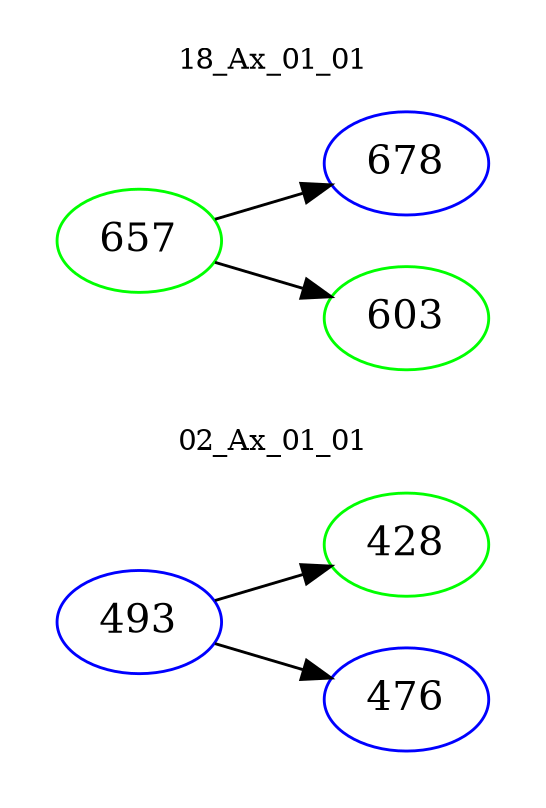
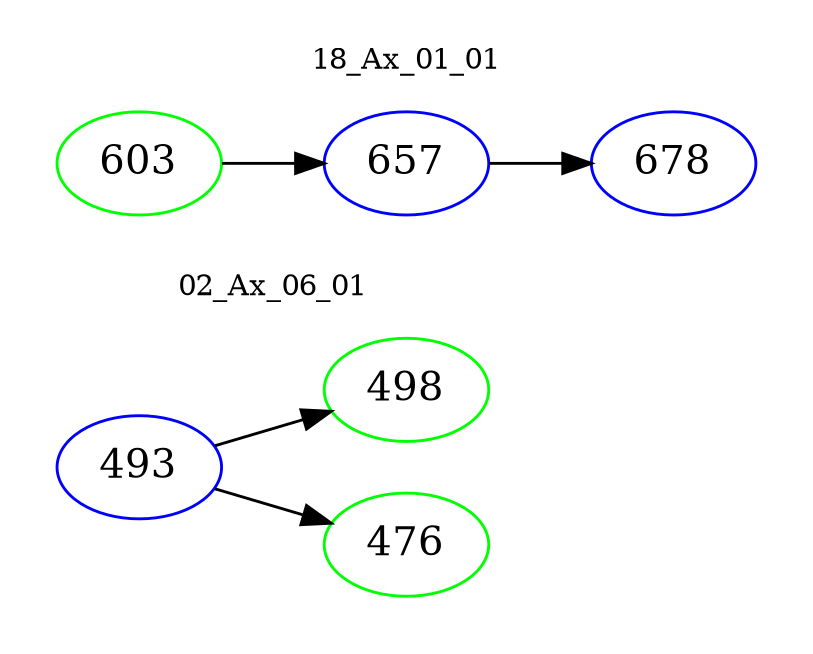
node "657": color green -> blue
edge "657" -> "603": reversed
cluster "02_Ax_01_01": label "02_Ax_01_01" -> "02_Ax_06_01"
node "428": label "428" -> "498"
node "476": color blue -> green
